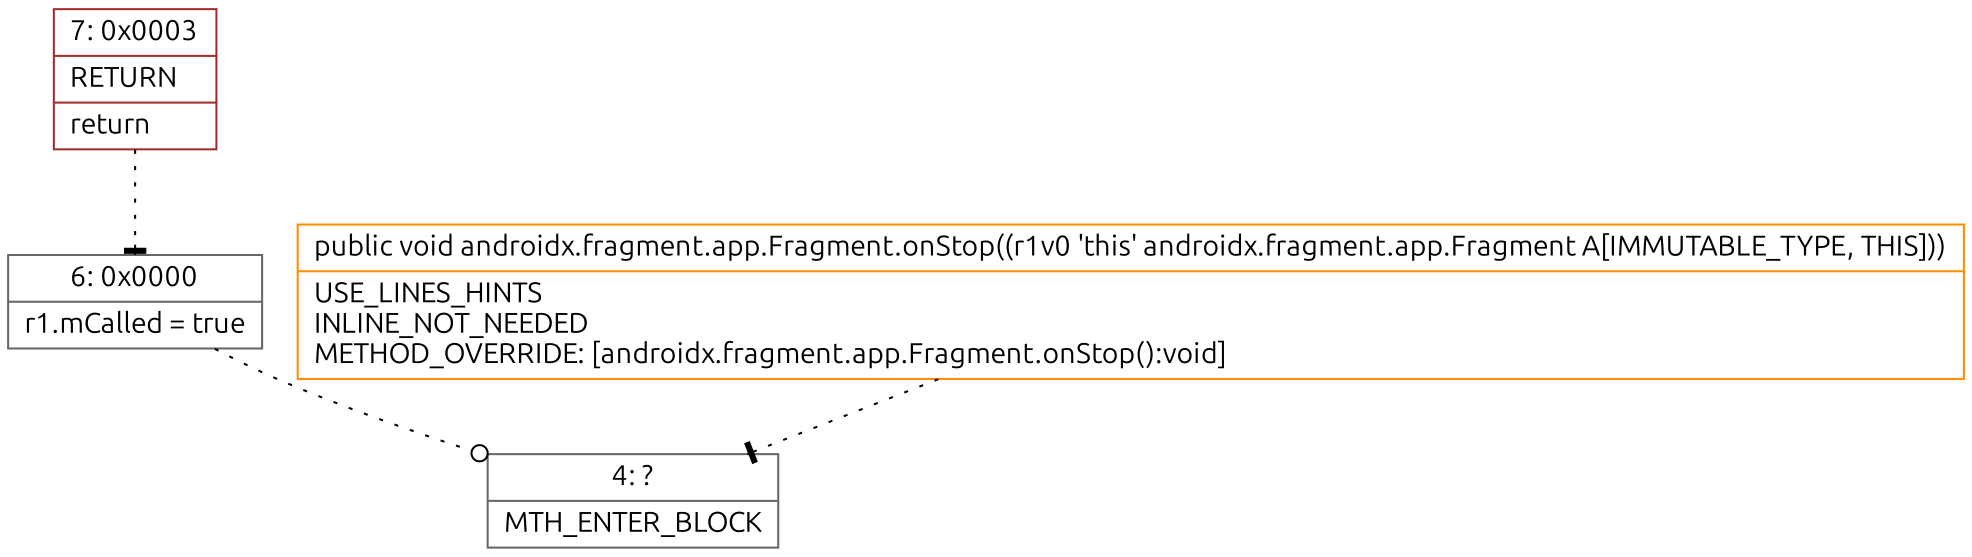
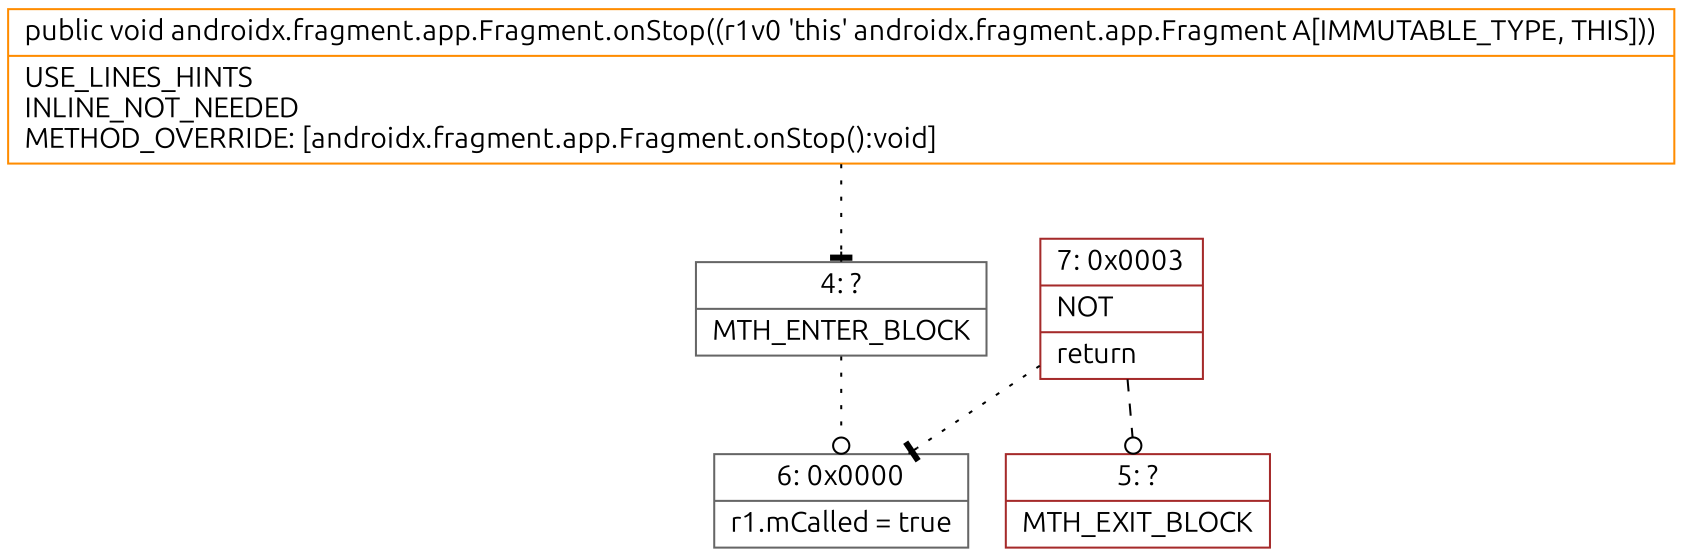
node "7: 0x0003": text "RETURN" -> "NOT"
edge "6: 0x0000" -> "4: ?": reversed
node "5: ?": added
